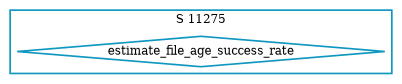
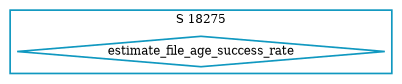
cluster "S 11275": label "S 11275" -> "S 18275"
